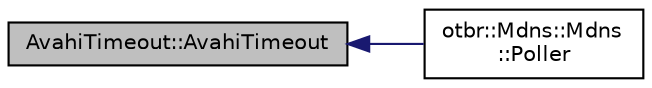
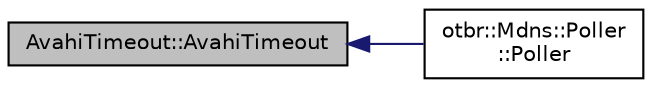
node "otbr::Mdns::Mdns ::Poller": label "otbr::Mdns::Mdns ::Poller" -> "otbr::Mdns::Poller ::Poller"
